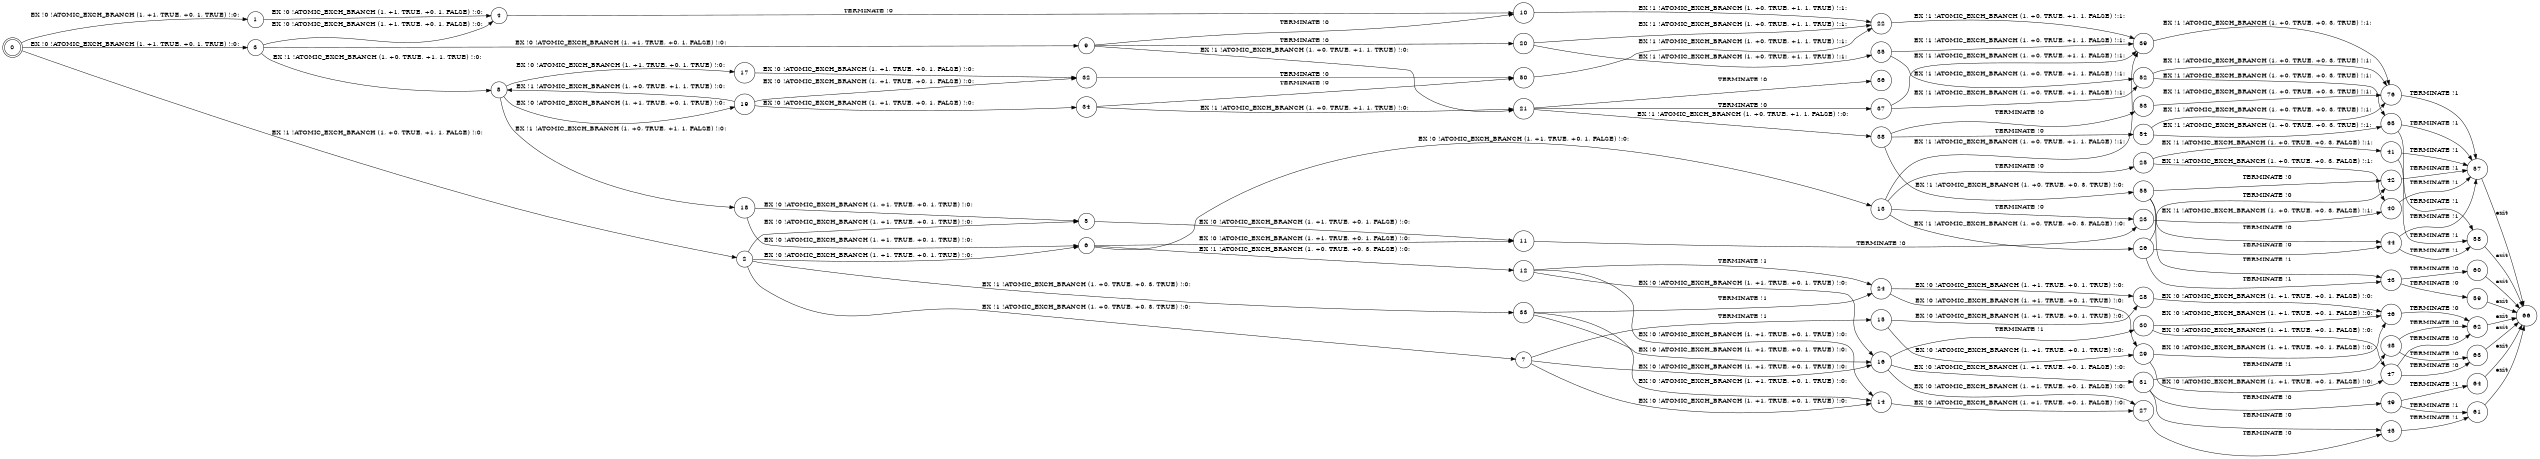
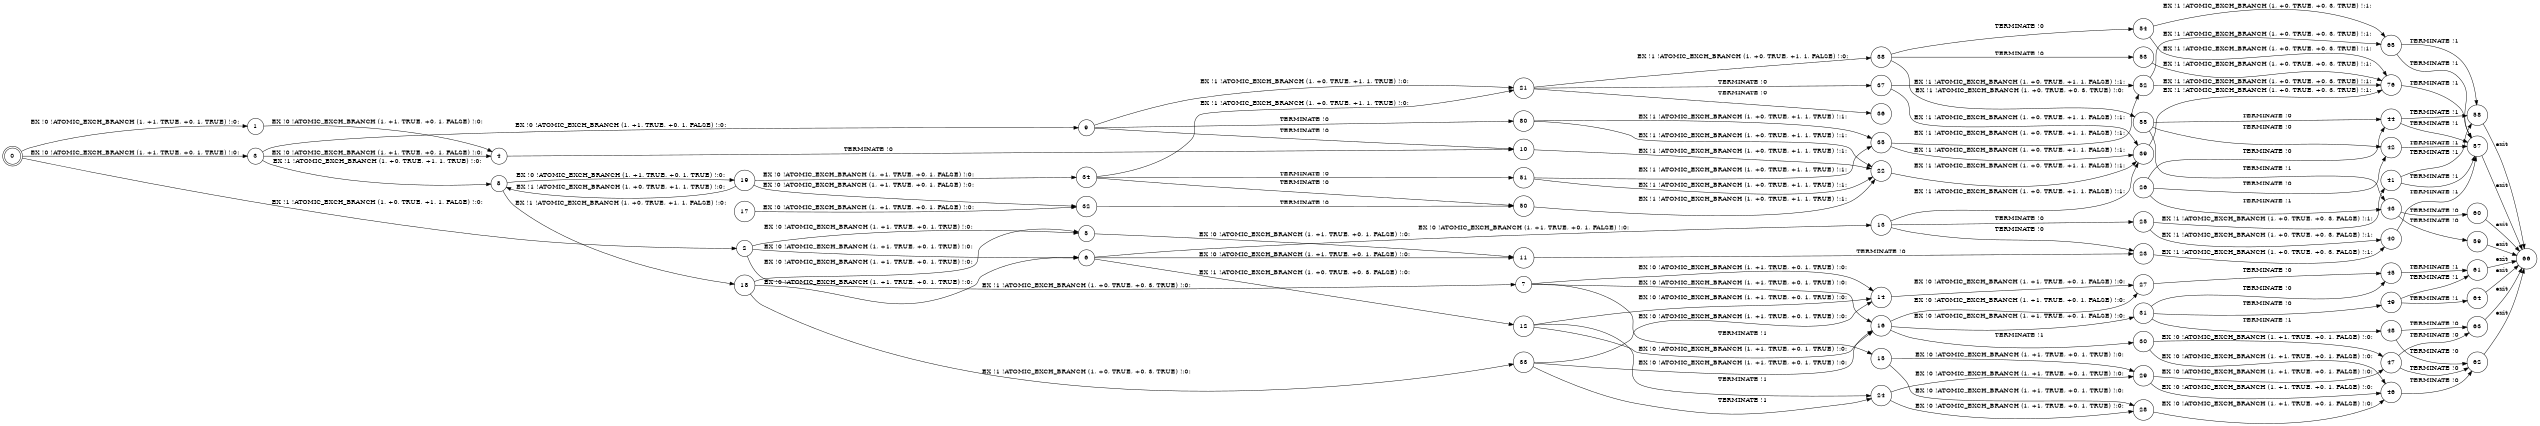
node "20": label "20" -> "80"
edge "8" -> "17": removed, label "EX !0 !ATOMIC_EXCH_BRANCH (1, +1, TRUE, +0, 1, TRUE) !:0:"
node "51": added
edge "13" -> "26": removed, label "EX !1 !ATOMIC_EXCH_BRANCH (1, +0, TRUE, +0, 3, FALSE) !:0:"
edge "2" -> "33": now "18" -> "33"
